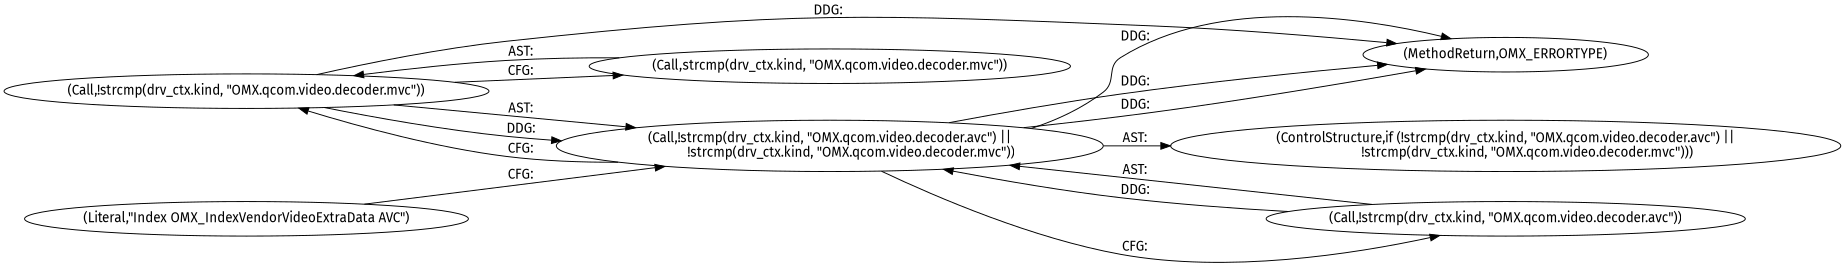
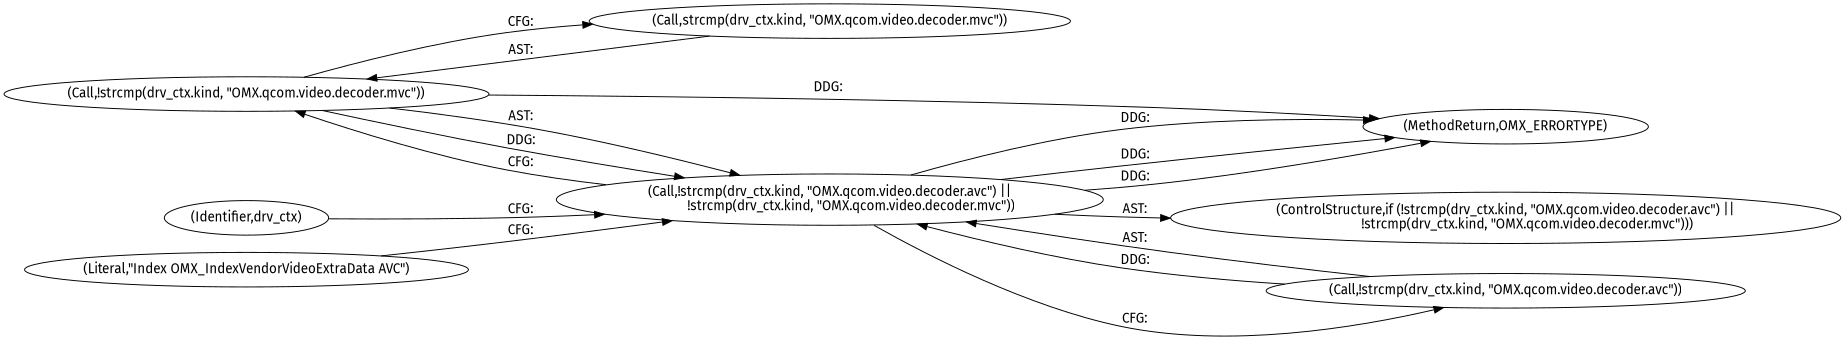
node "(Identifier,drv_ctx)": added
